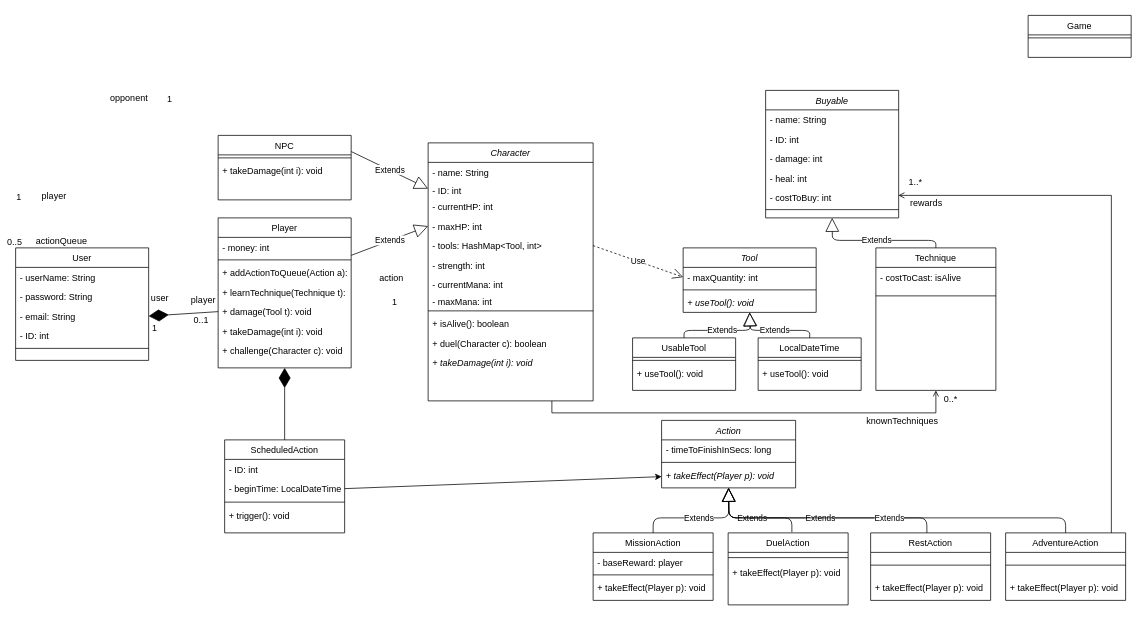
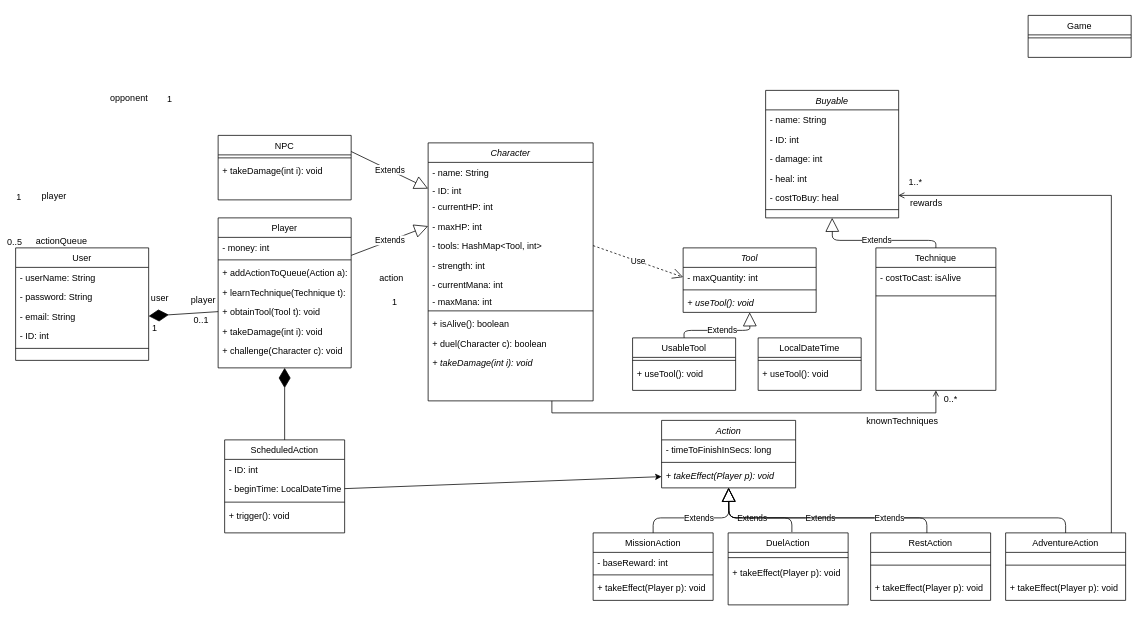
node "- costToBuy: int": label "- costToBuy: int" -> "- costToBuy: heal"
node "+ damage(Tool t): void": label "+ damage(Tool t): void" -> "+ obtainTool(Tool t): void"
edge "LocalDateTime" -> "Tool": removed, label "Extends"
node "- baseReward: player": label "- baseReward: player" -> "- baseReward: int"
